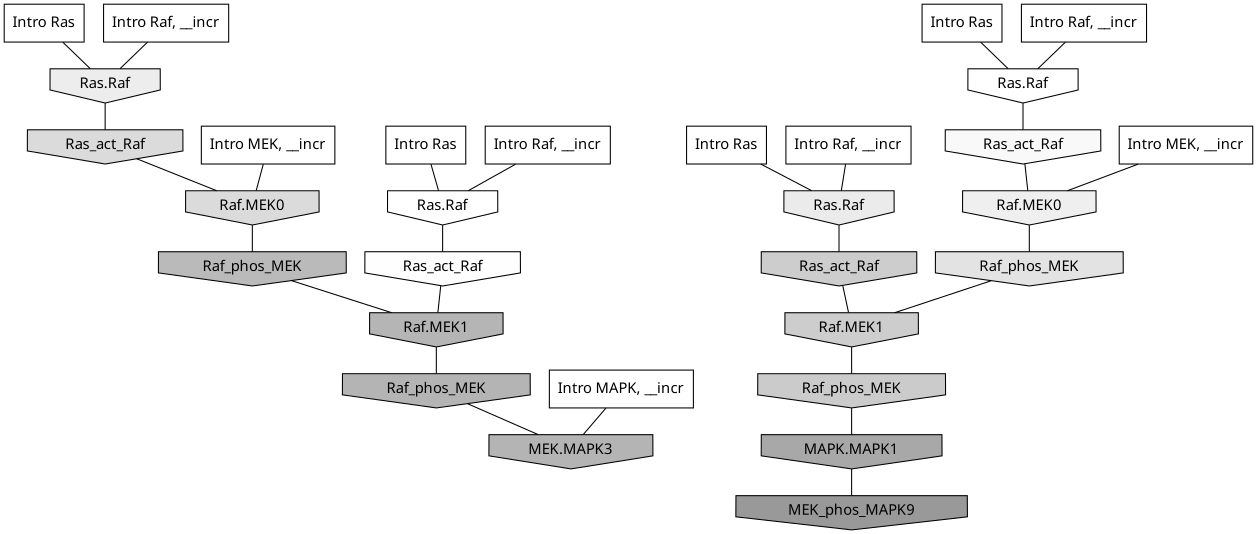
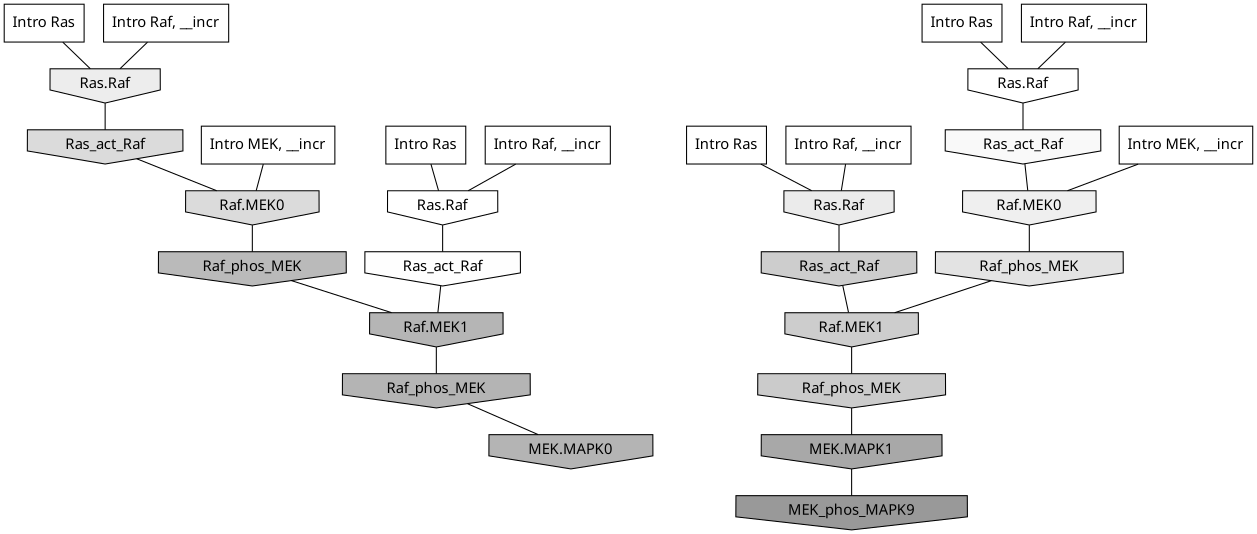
node "Intro MAPK, __incr": removed
node "MEK.MAPK3": label "MEK.MAPK3" -> "MEK.MAPK0"
node "MAPK.MAPK1": label "MAPK.MAPK1" -> "MEK.MAPK1"
